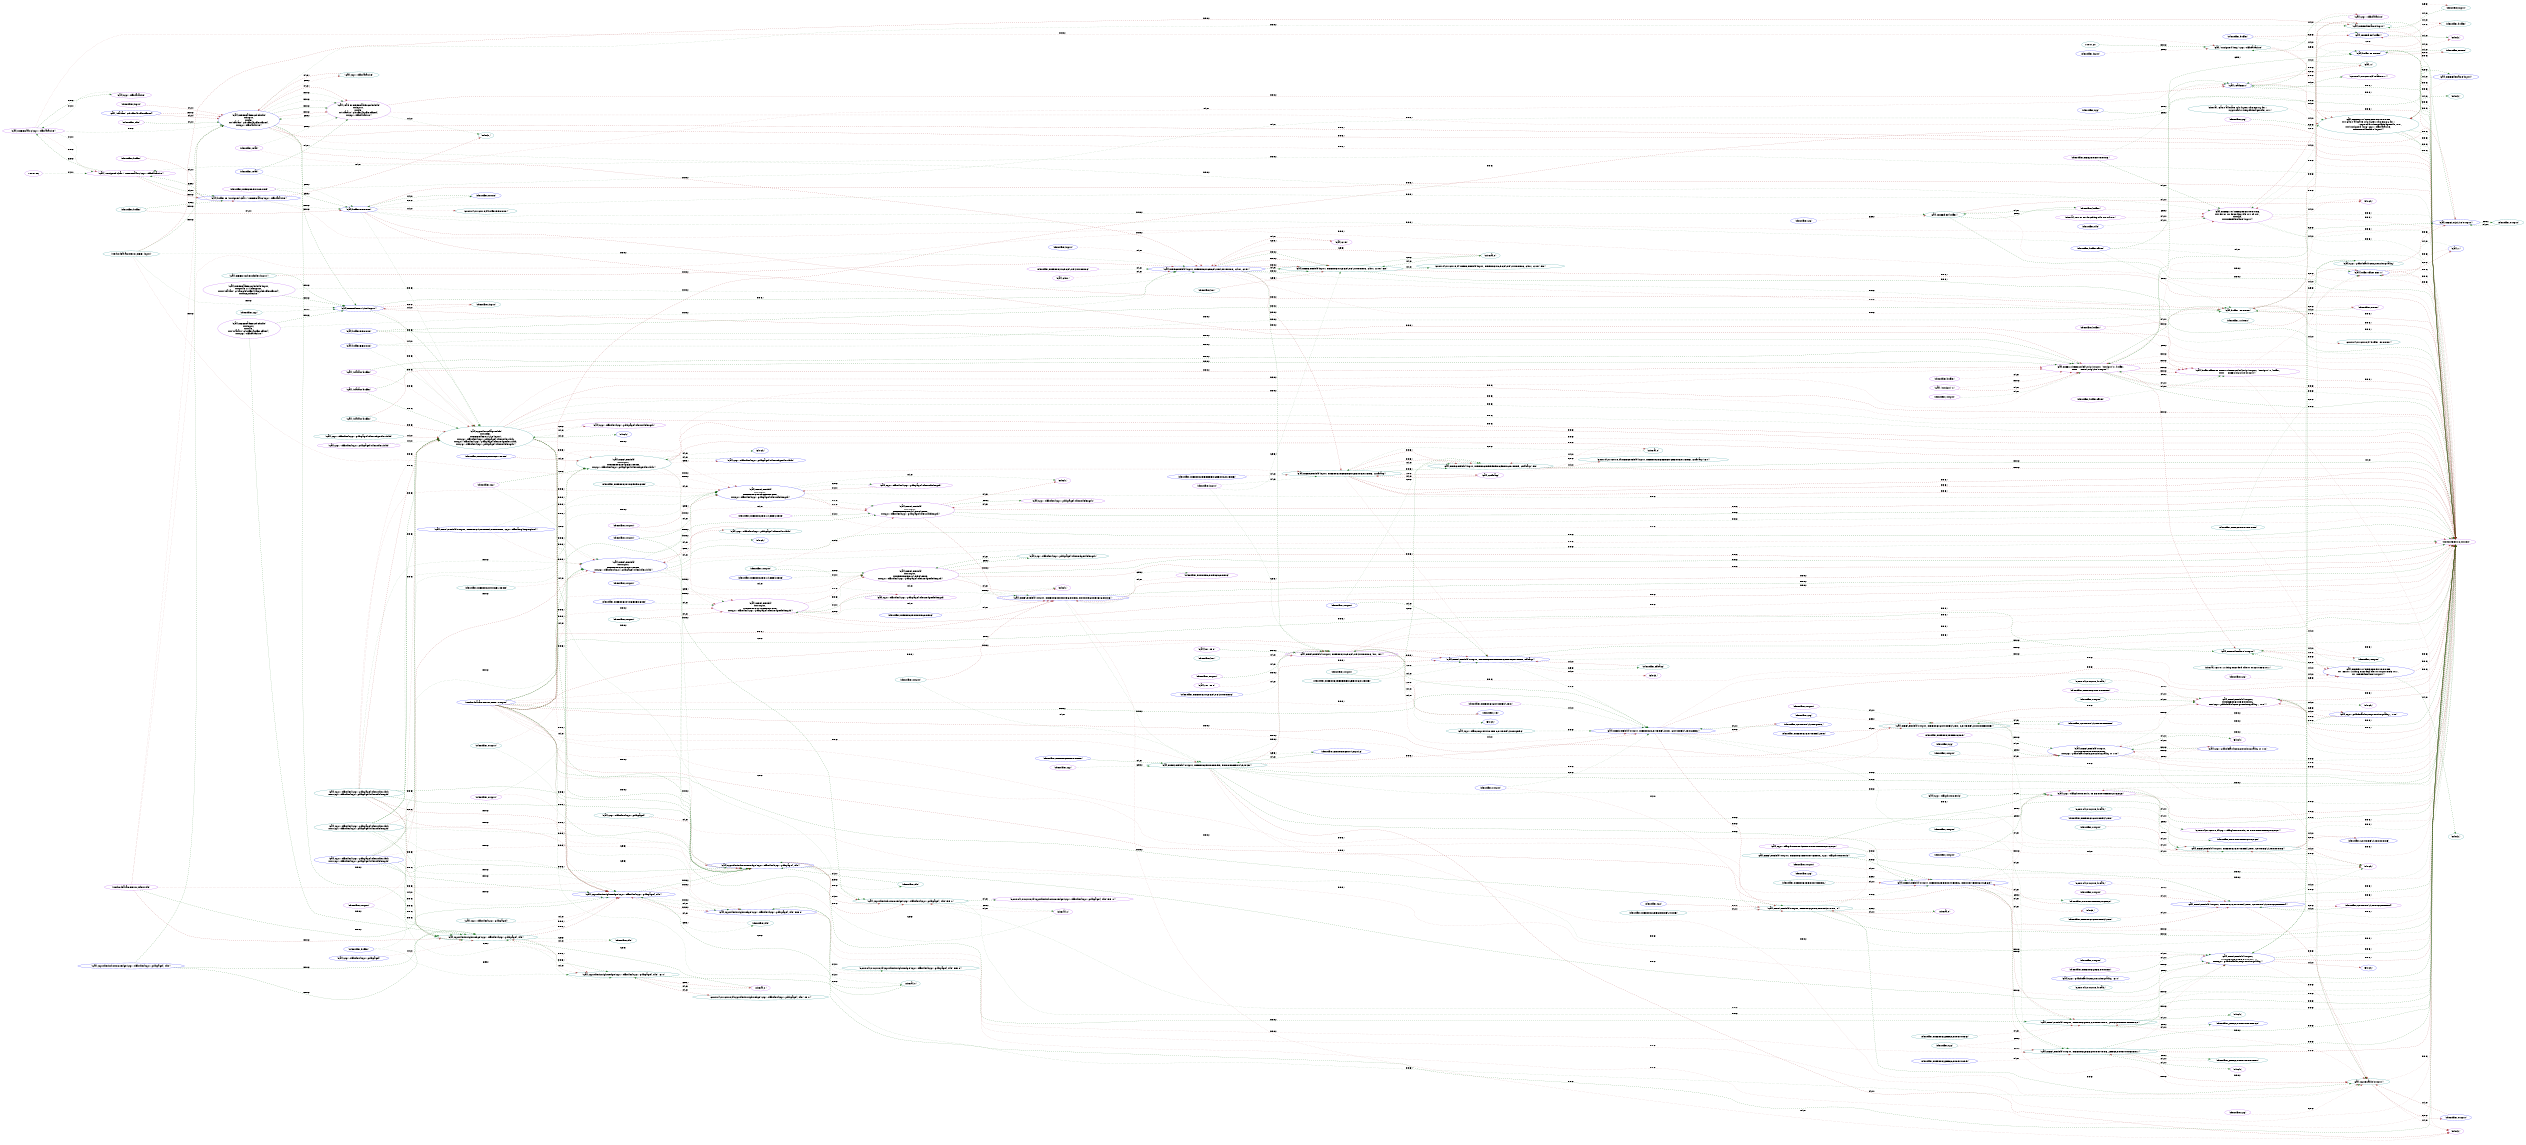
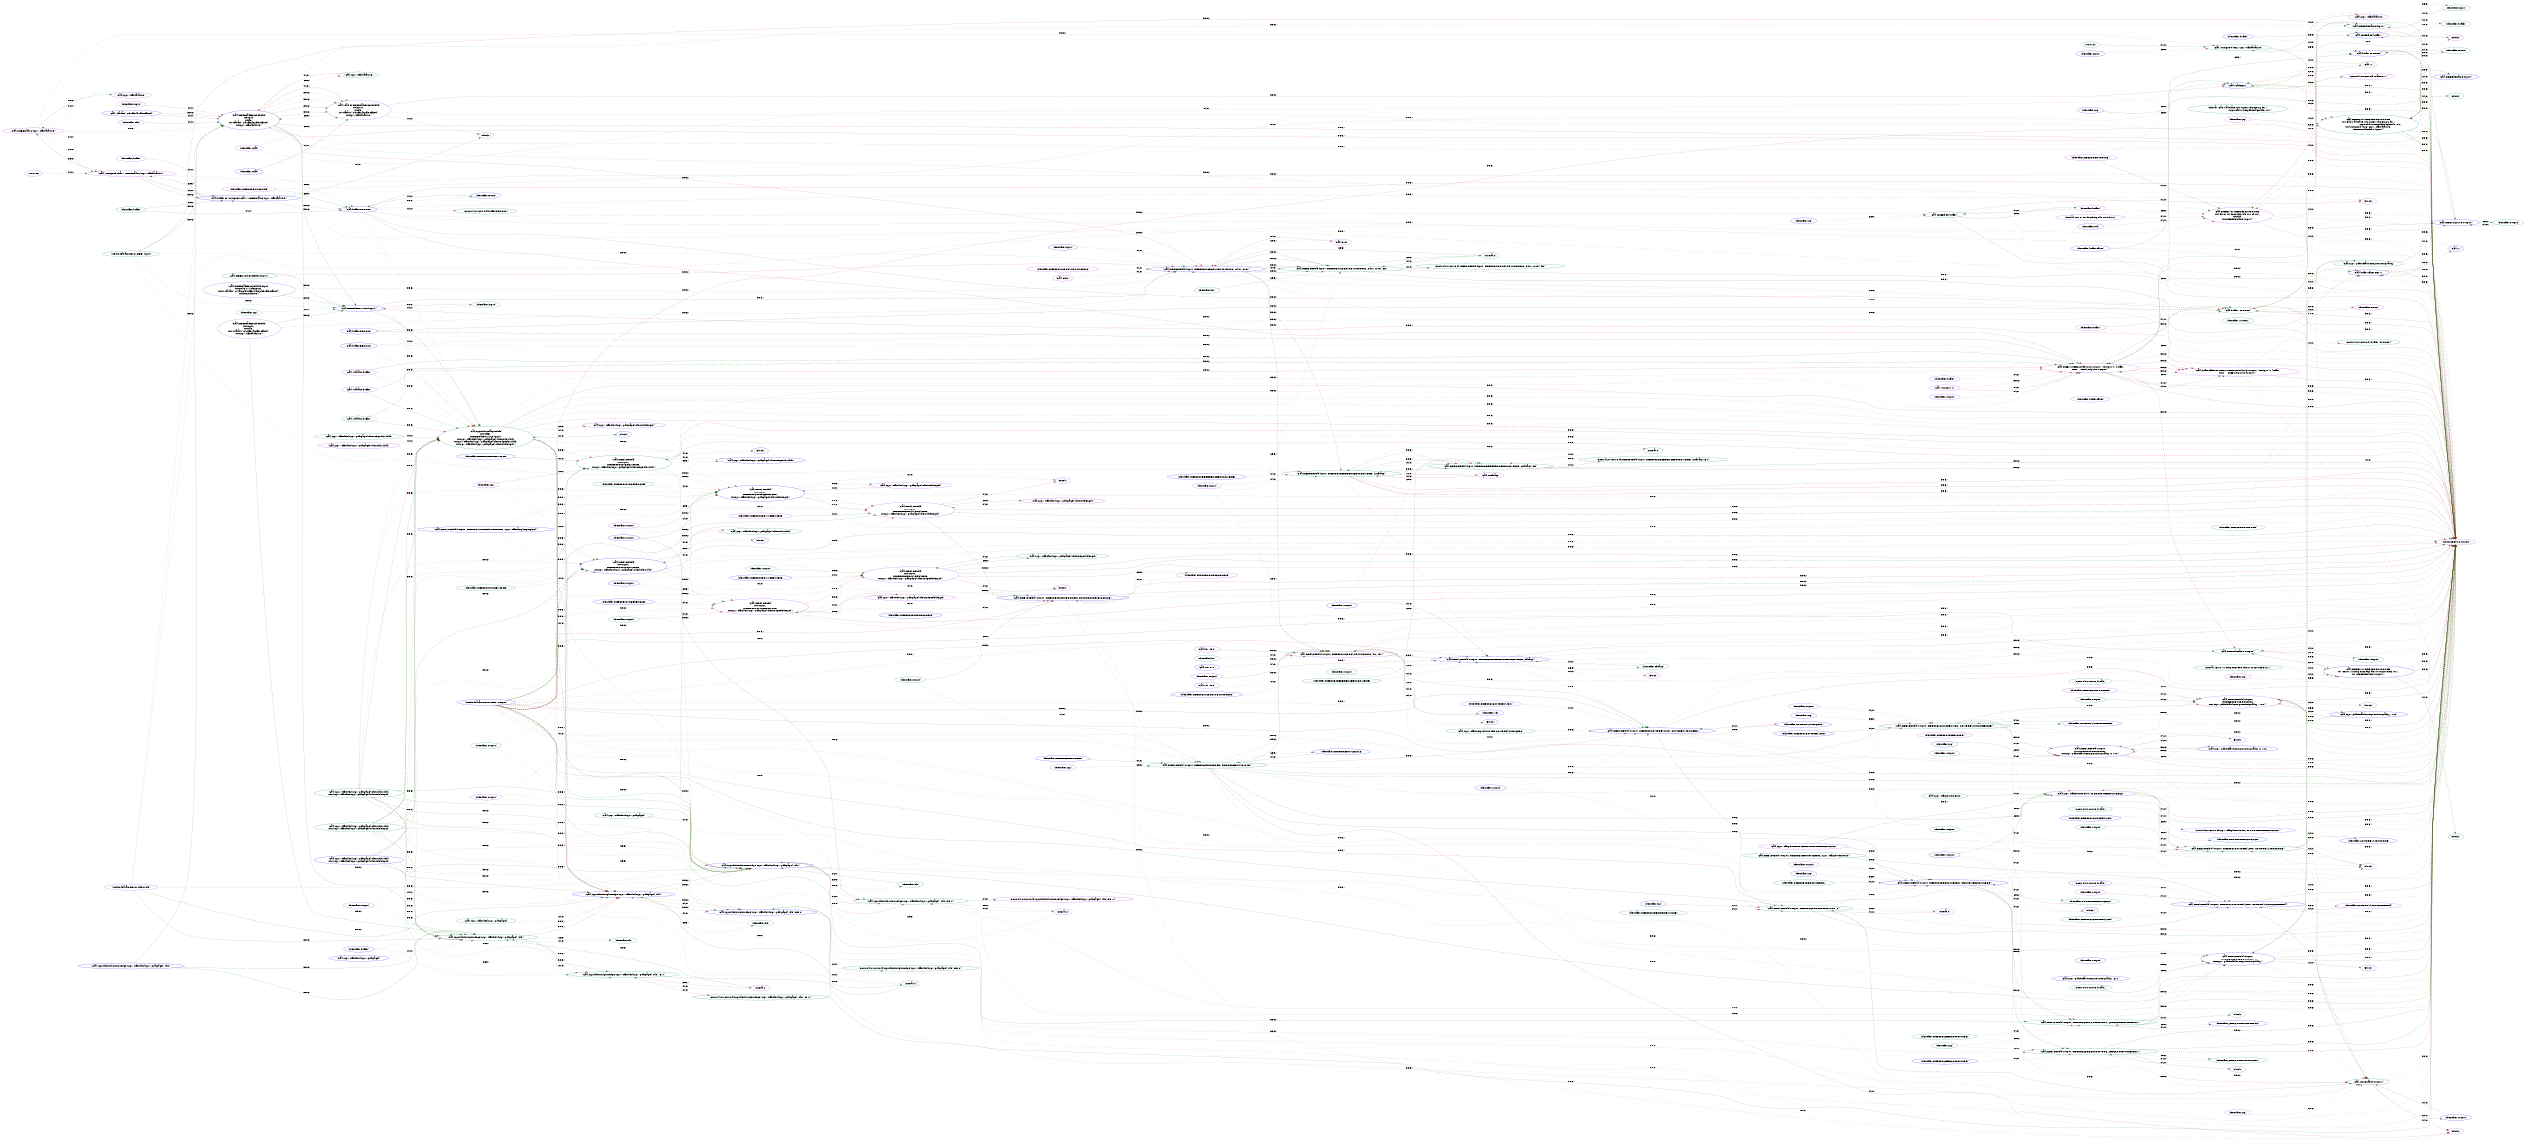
edge "1000720" -> "(Call,(unsigned long) t2p->tiff_datasize)": label "DDG: " -> "AST: "
edge "(MethodReturn,tsize_t)" -> "(Call,(unsigned char*) _TIFFmalloc(t2p->tiff_datasize))": reversed
edge "(Call,buffer != NULL)" -> "(ControlStructure,if (buffer != NULL))": now "(Identifier,written)" -> "(ControlStructure,if (buffer != NULL))"
node "(Call,ver = 0)": added
node "(Identifier,TIFFTAG_JPEGQUALITY)": removed
